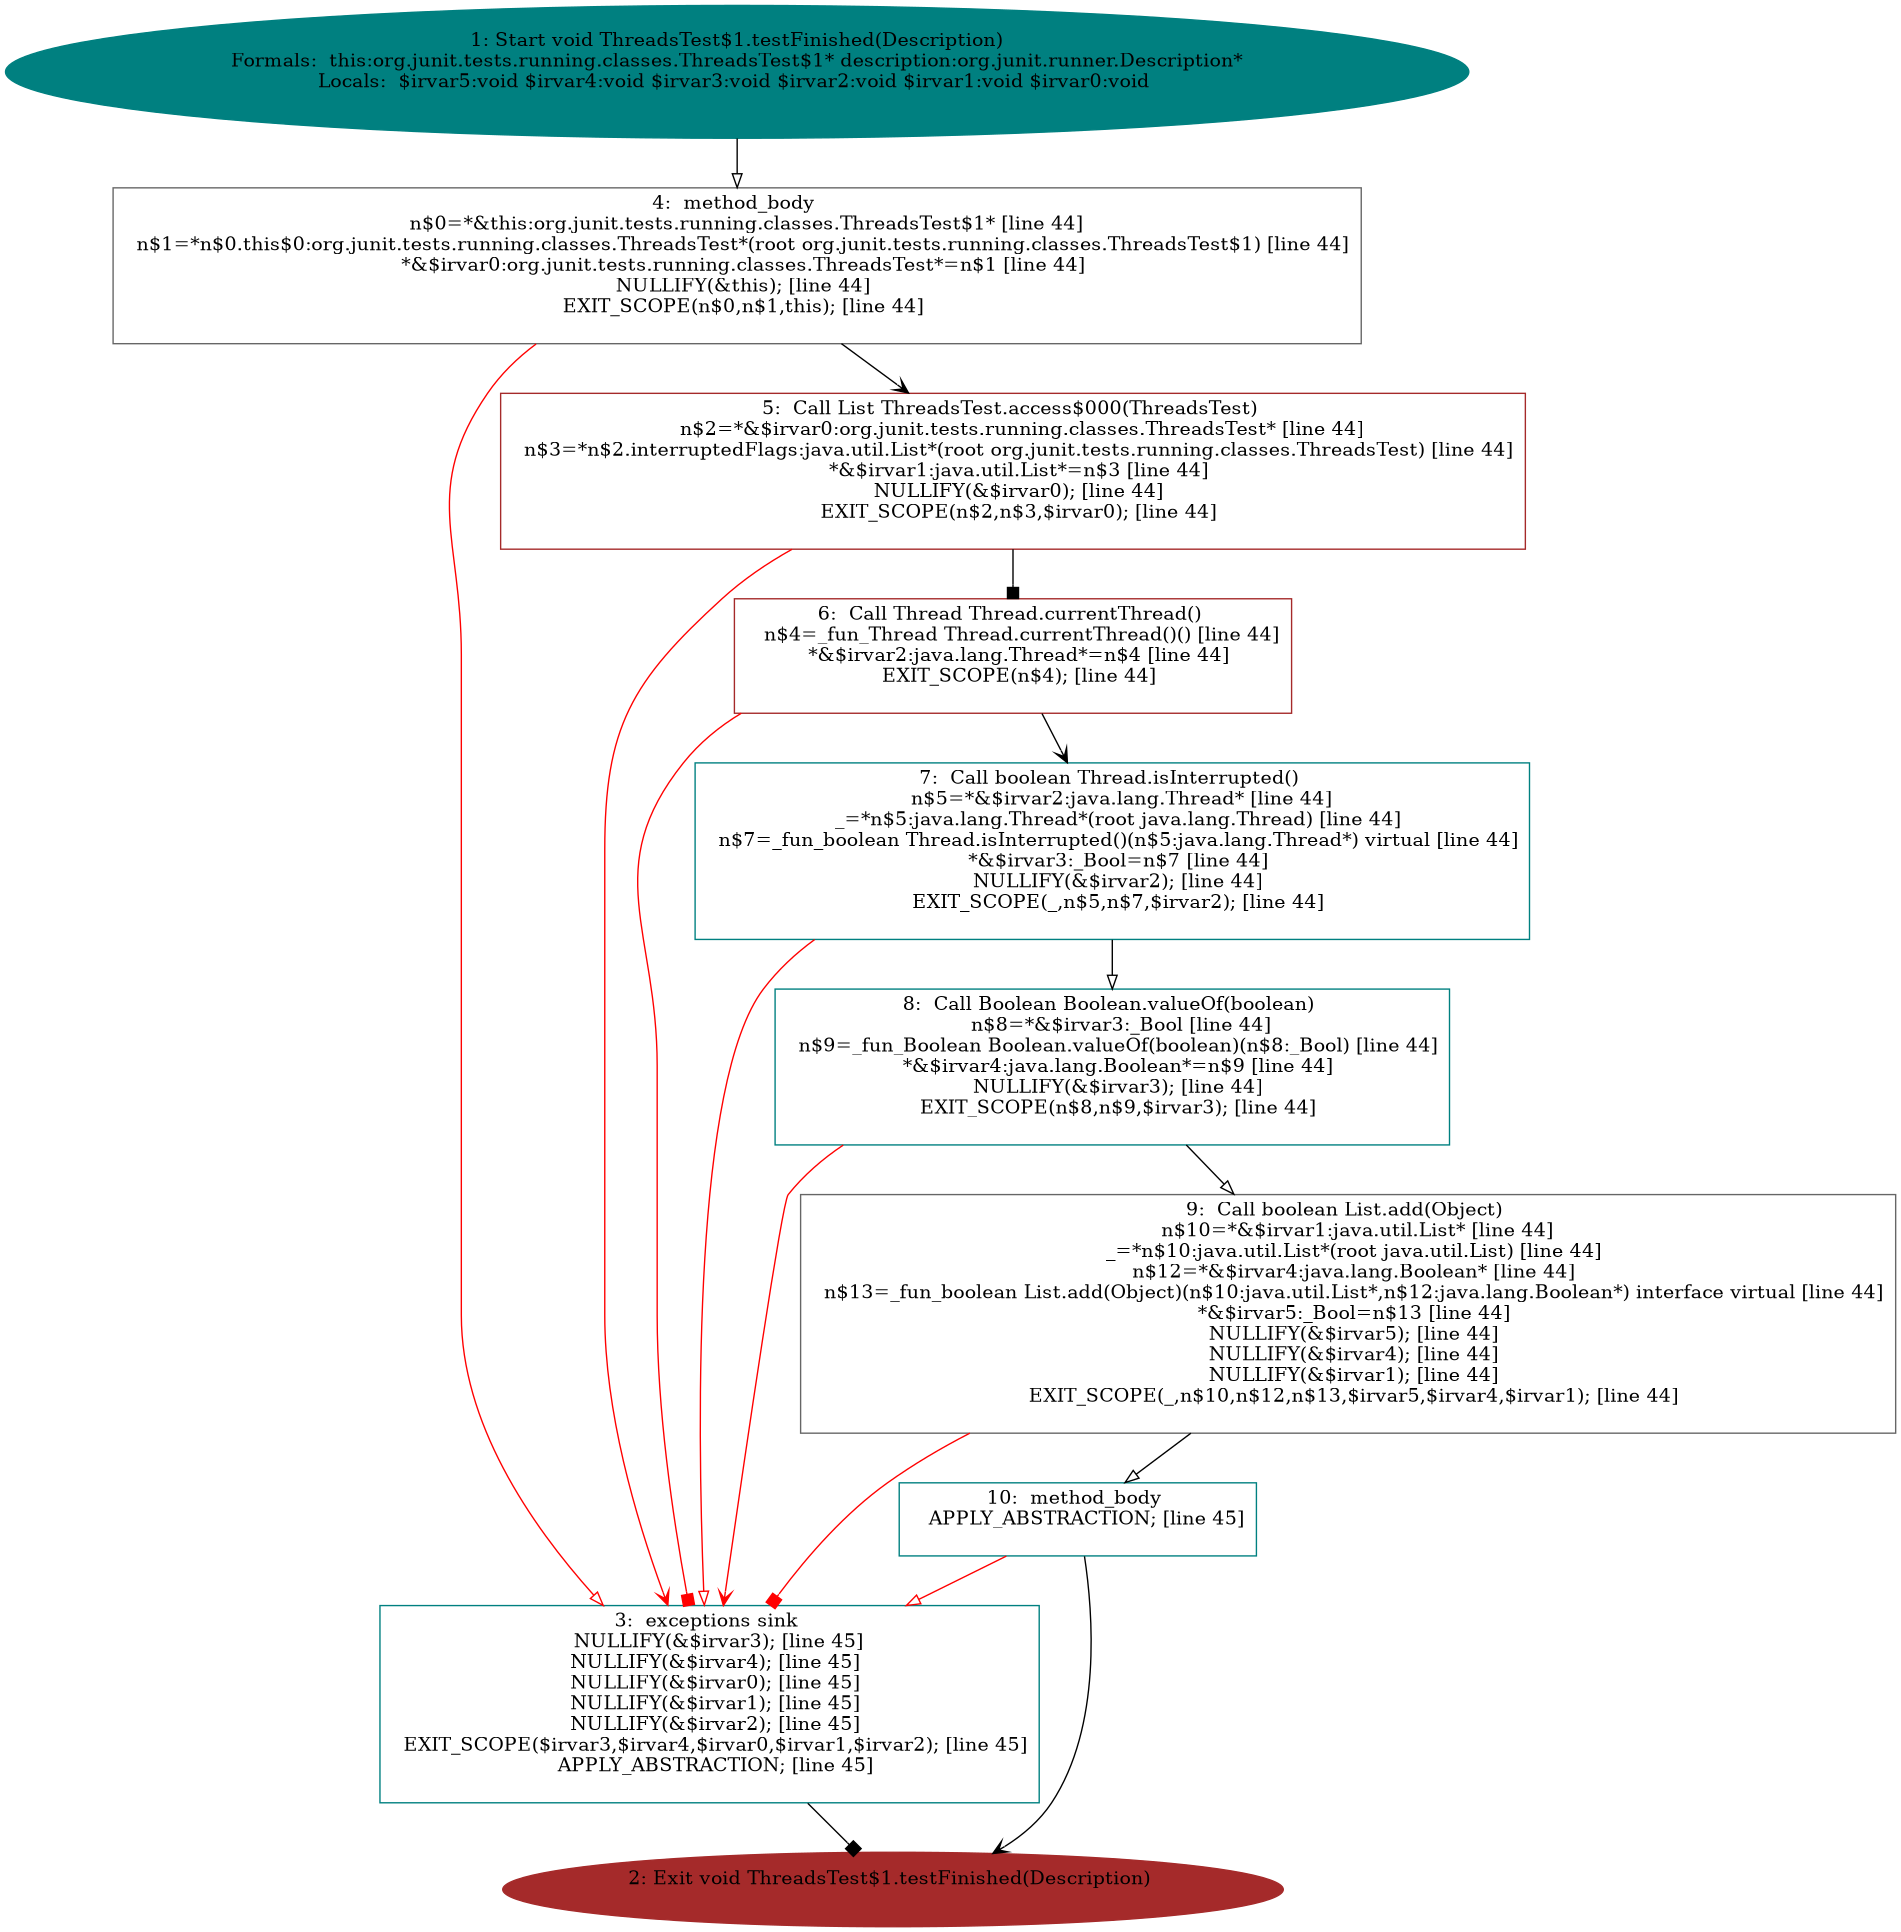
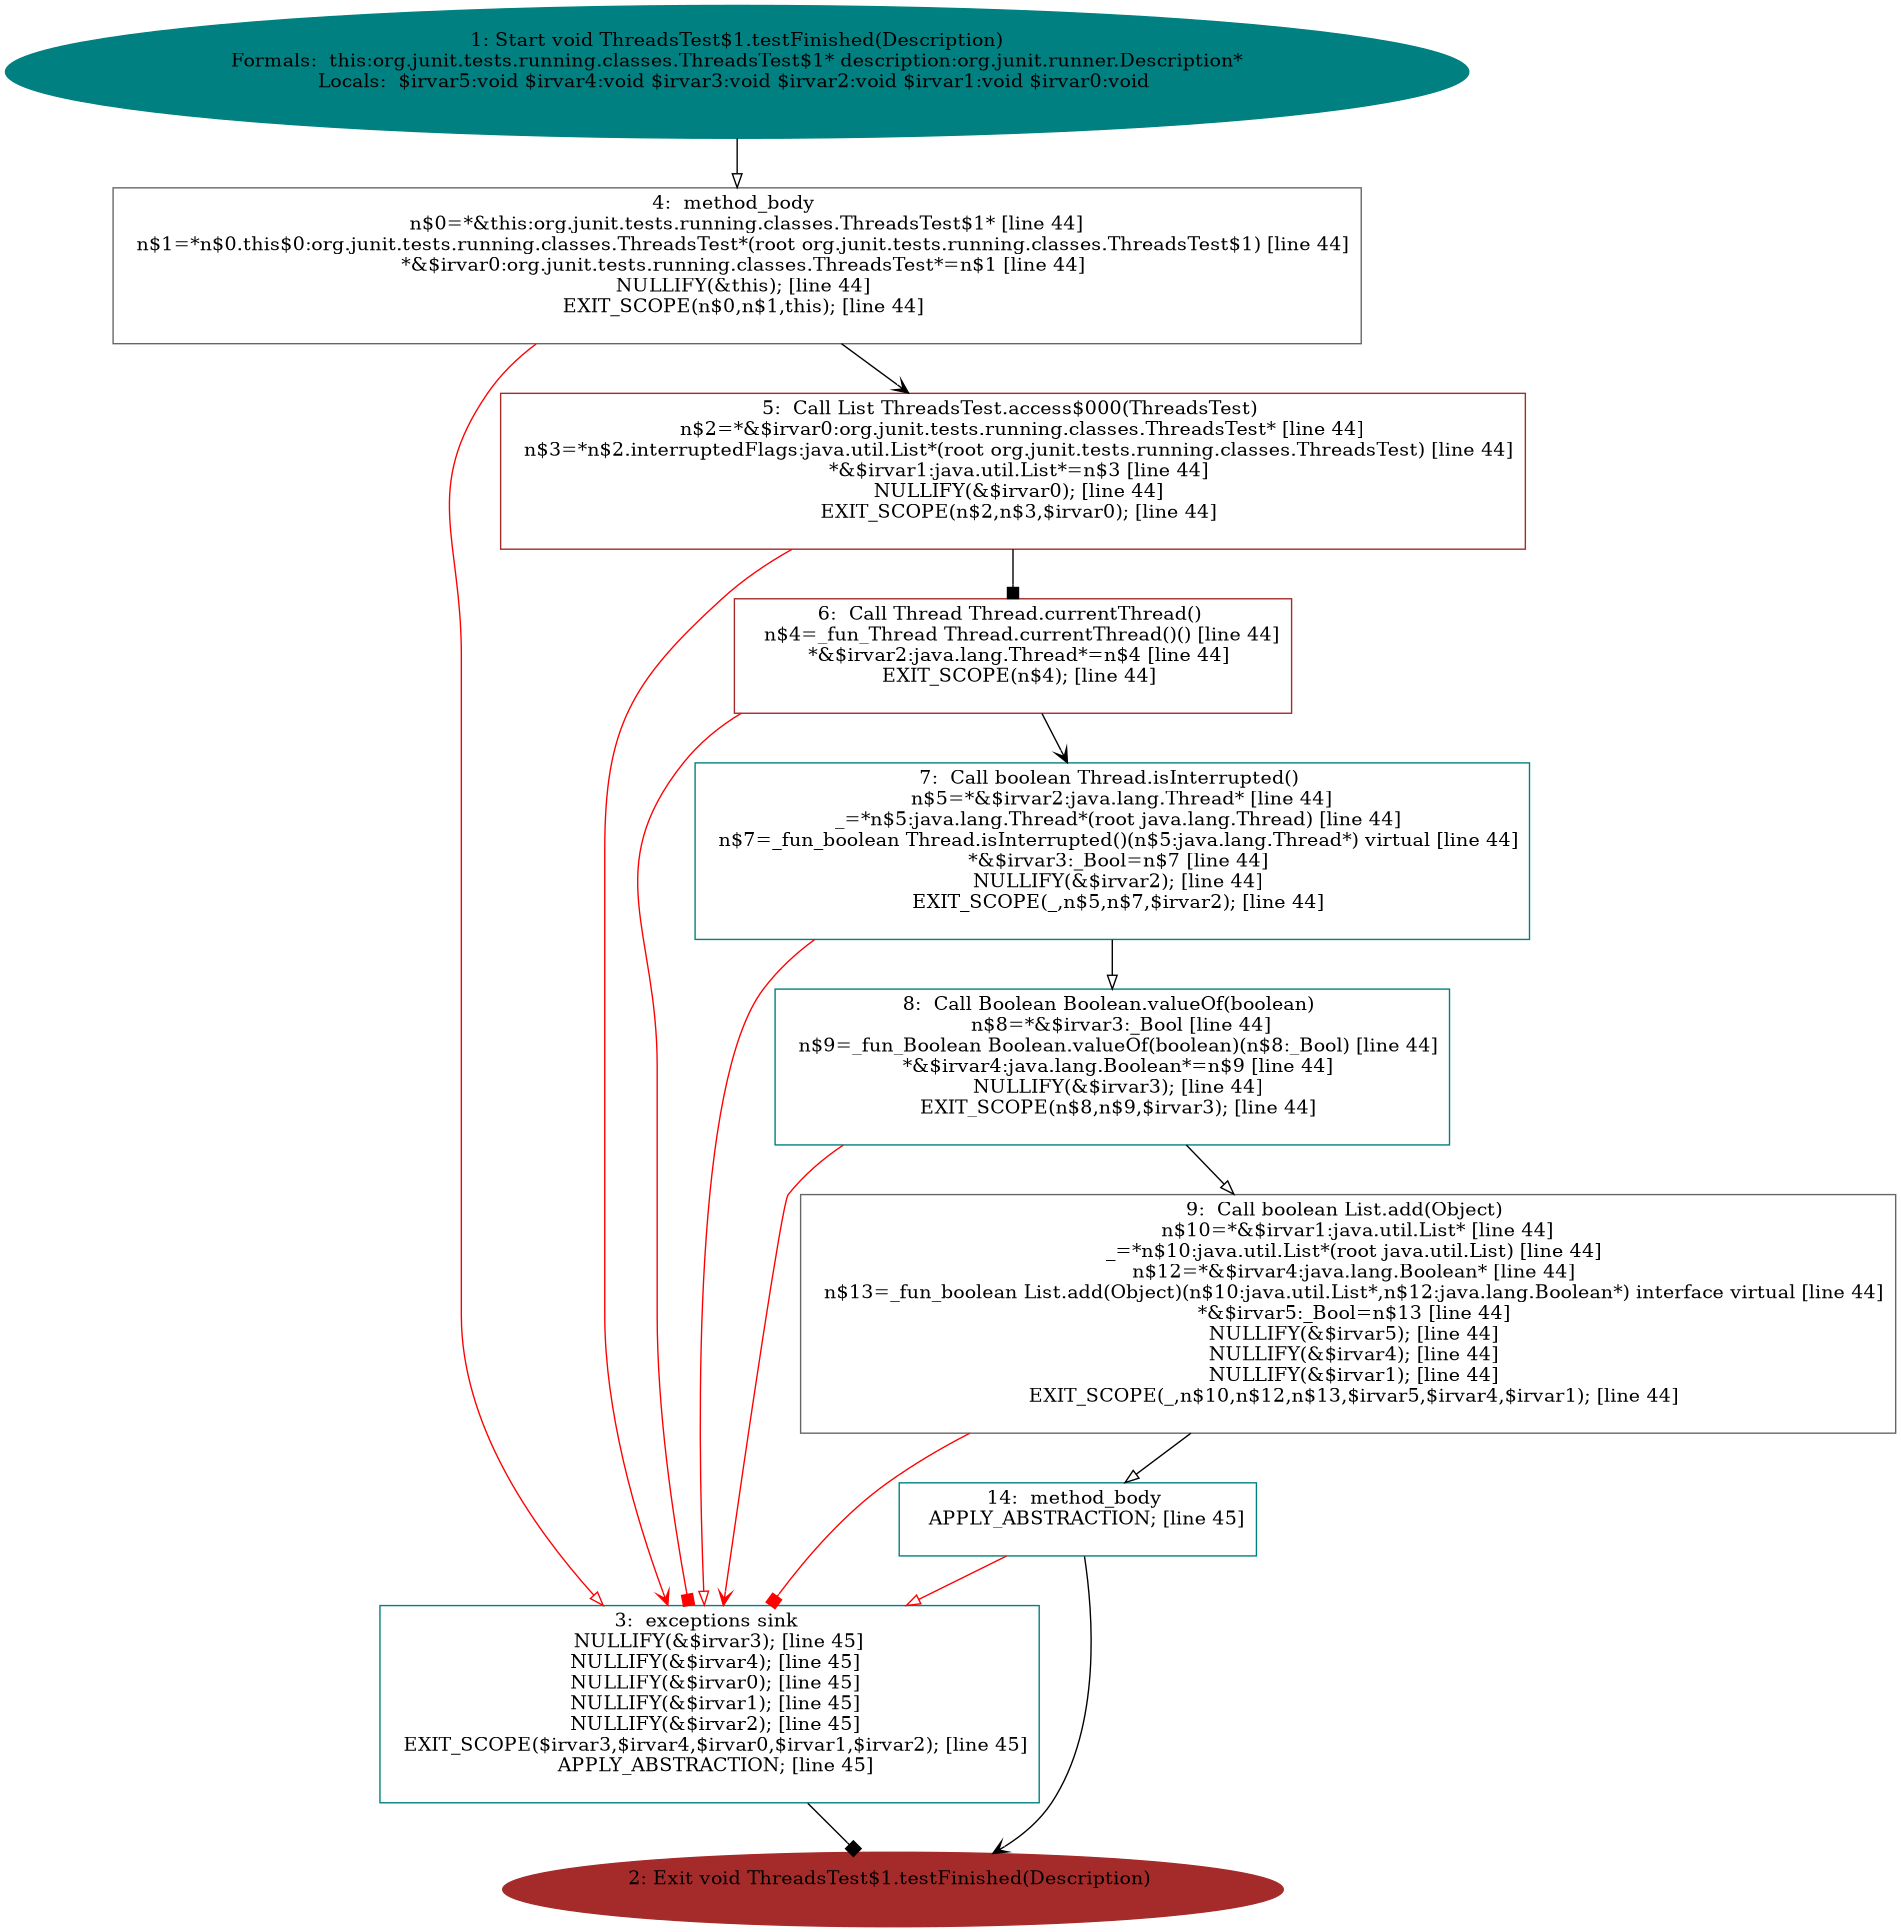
node "10:  method_body APPLY_ABSTRACTION; [line 45]": label "10:  method_body APPLY_ABSTRACTION; [line 45]" -> "14:  method_body APPLY_ABSTRACTION; [line 45]"
